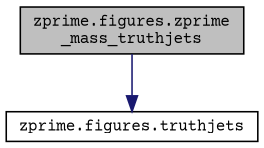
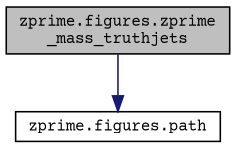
node "zprime.figures.truthjets": label "zprime.figures.truthjets" -> "zprime.figures.path"
